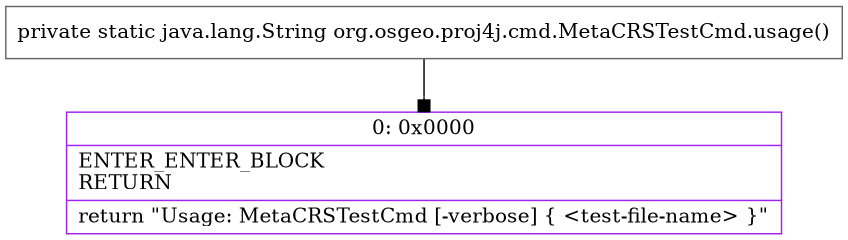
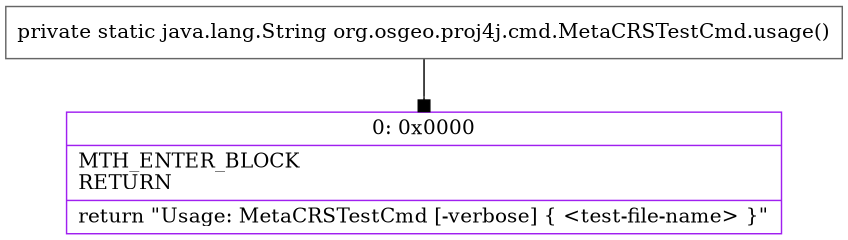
node "0: 0x0000": text "ENTER_ENTER_BLOCK" -> "MTH_ENTER_BLOCK"
